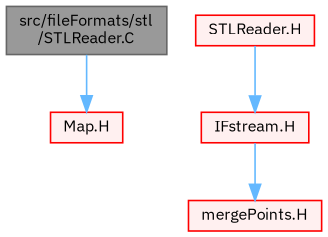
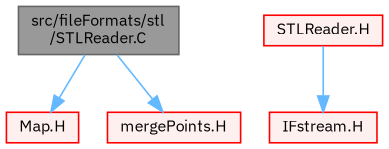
edge "IFstream.H" -> "mergePoints.H": now "src/fileFormats/stl /STLReader.C" -> "mergePoints.H"
